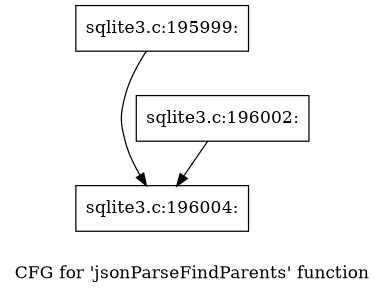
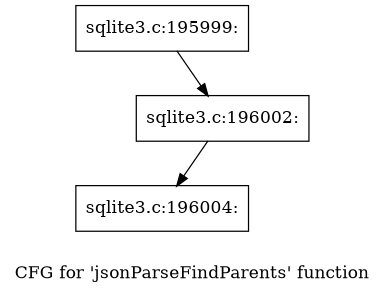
edge "sqlite3.c:195999:" -> "sqlite3.c:196004:": now "sqlite3.c:195999:" -> "sqlite3.c:196002:"
